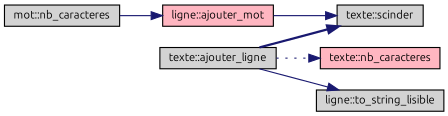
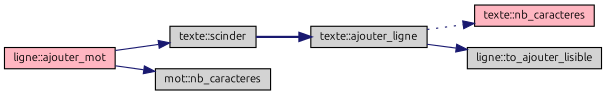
edge "mot::nb_caracteres" -> "ligne::ajouter_mot": reversed
edge "texte::ajouter_ligne" -> "texte::scinder": reversed
node "ligne::to_string_lisible": label "ligne::to_string_lisible" -> "ligne::to_ajouter_lisible"
